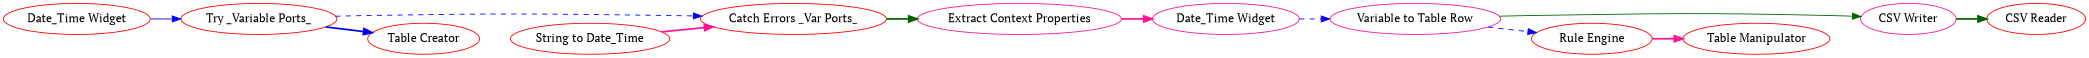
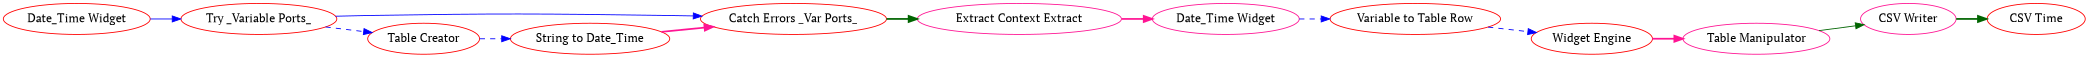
edge "Try _Variable Ports_" -> "Catch Errors _Var Ports_": style dashed -> solid
edge "Variable to Table Row" -> "CSV Writer": now "Table Manipulator" -> "CSV Writer"
node "Extract Context Properties": label "Extract Context Properties" -> "Extract Context Extract"
node "Variable to Table Row": color deeppink -> red
node "CSV Reader": label "CSV Reader" -> "CSV Time"
edge "Try _Variable Ports_" -> "Table Creator": style bold -> dashed
edge "Table Creator" -> "String to Date_Time": added
node "Rule Engine": label "Rule Engine" -> "Widget Engine"
node "Table Manipulator": color red -> deeppink
